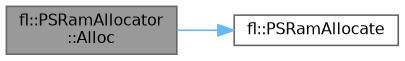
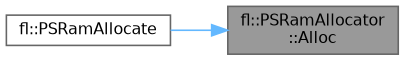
edge "fl::PSRamAllocator ::Alloc" -> "fl::PSRamAllocate": reversed
